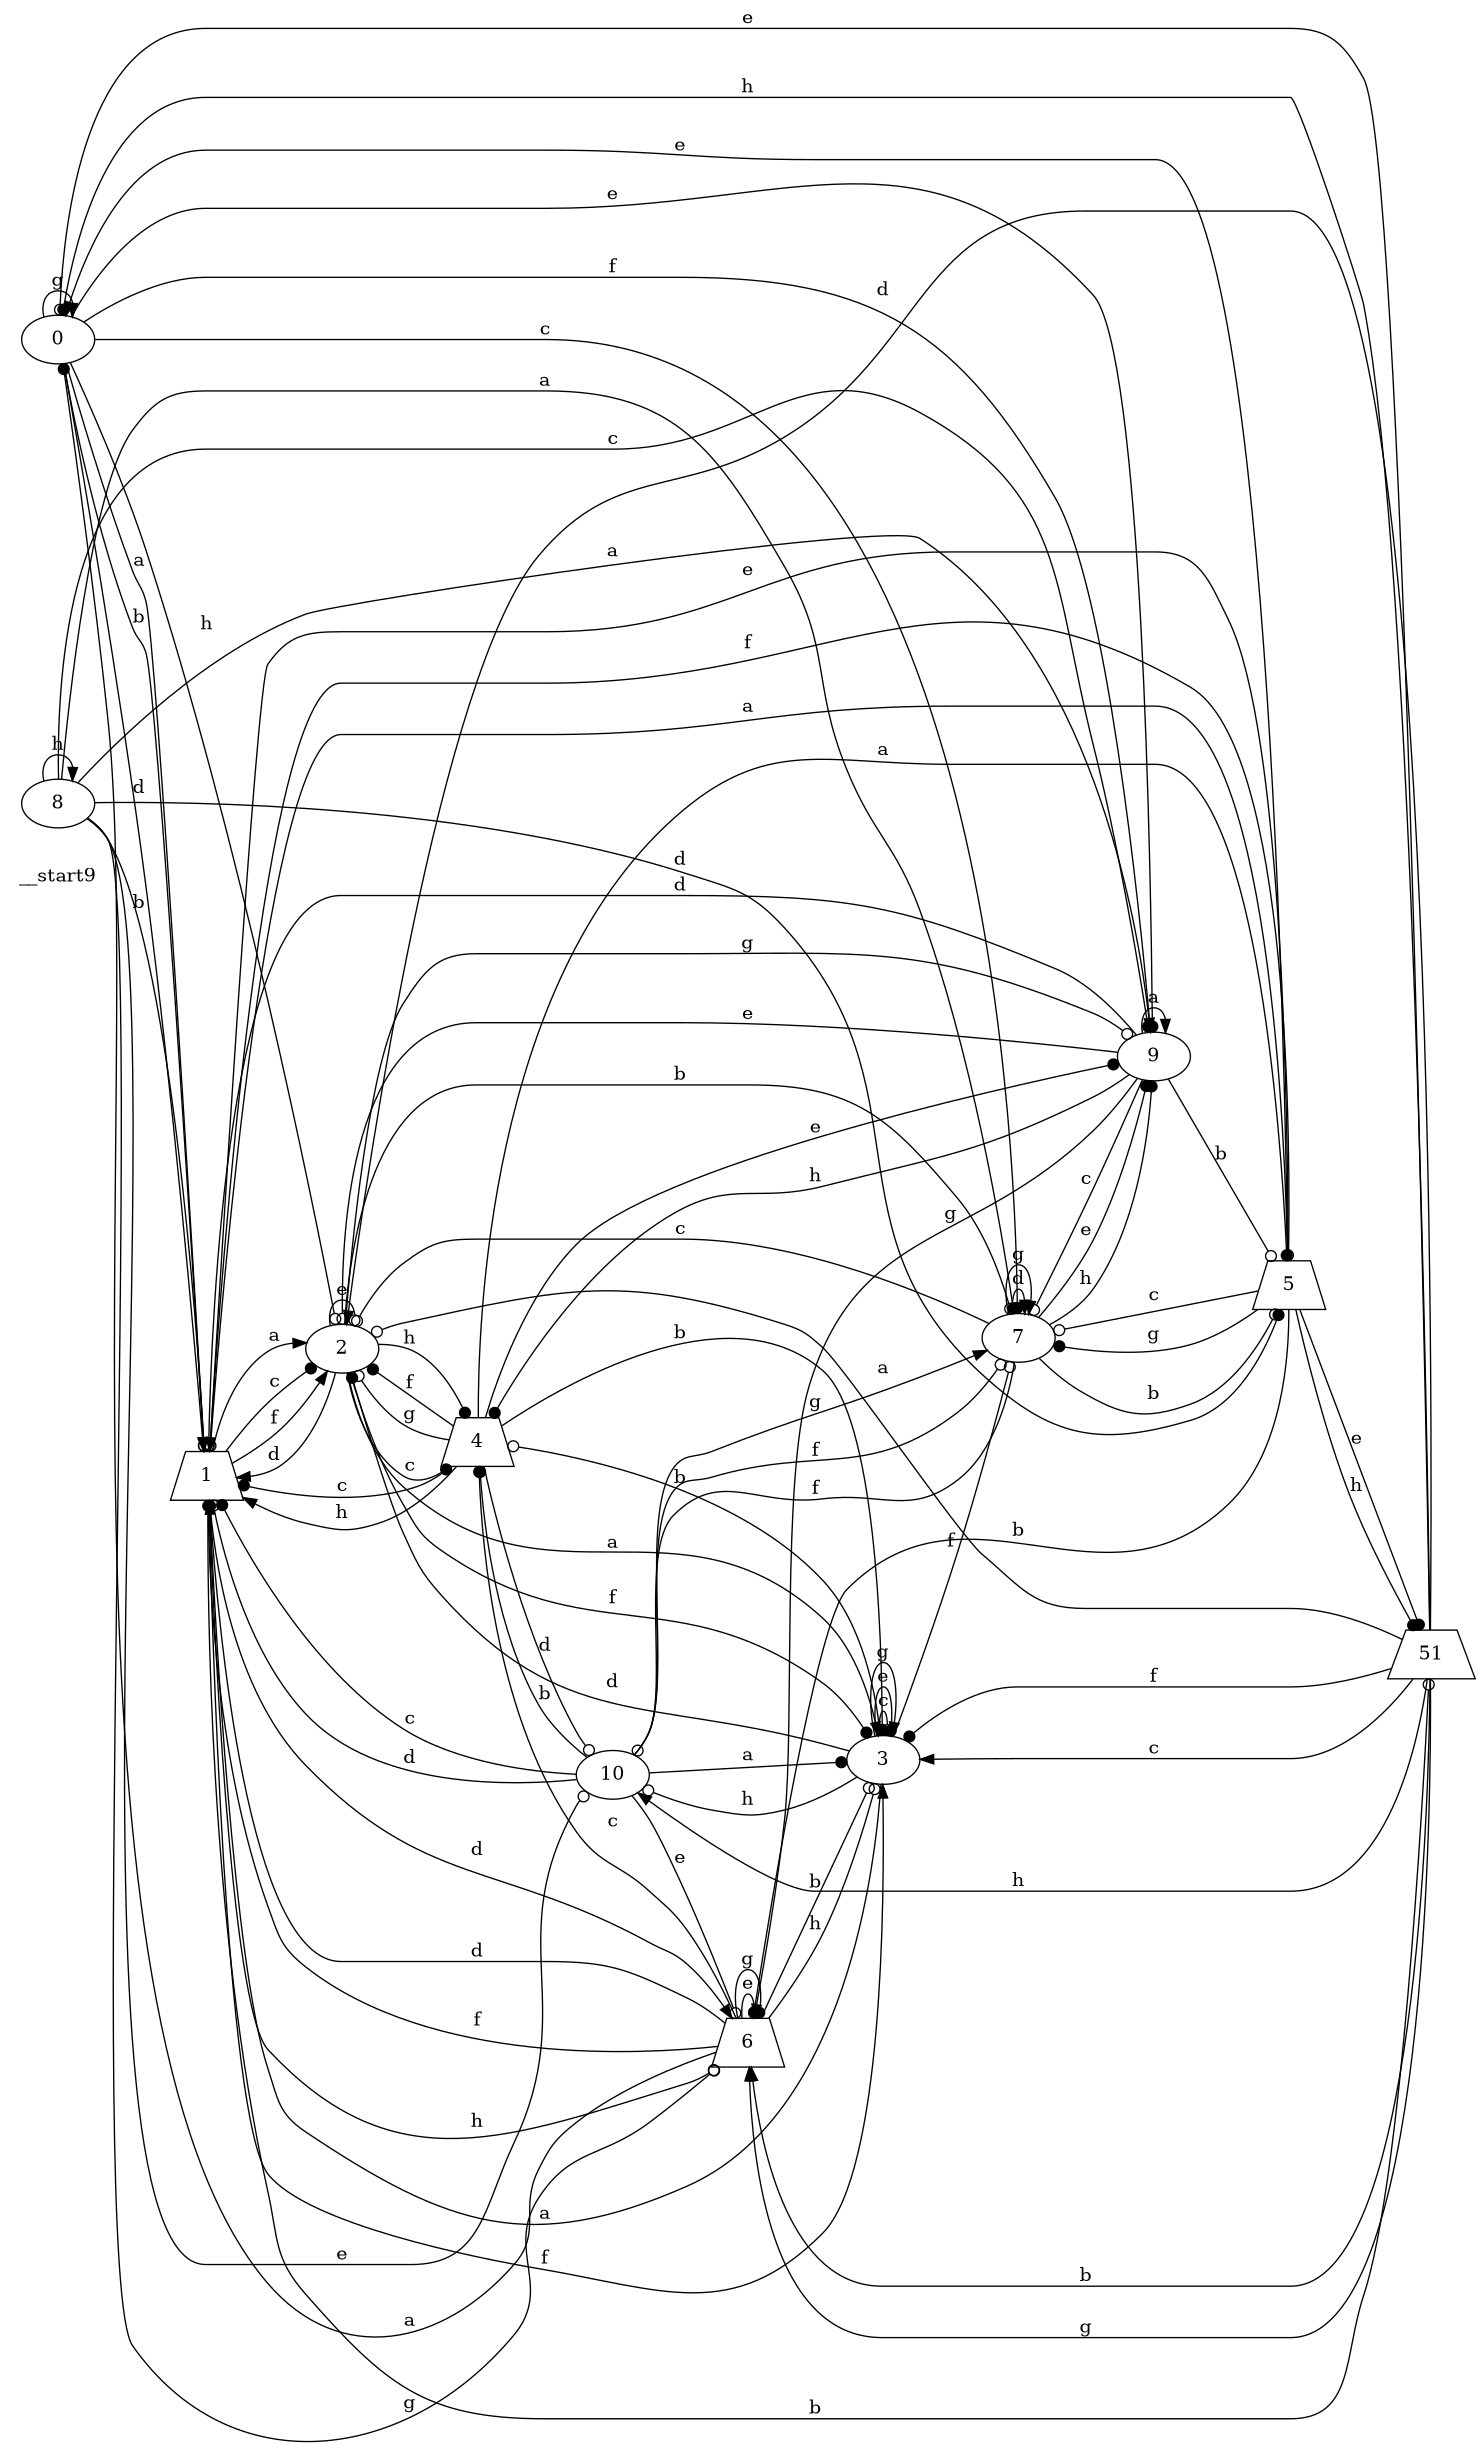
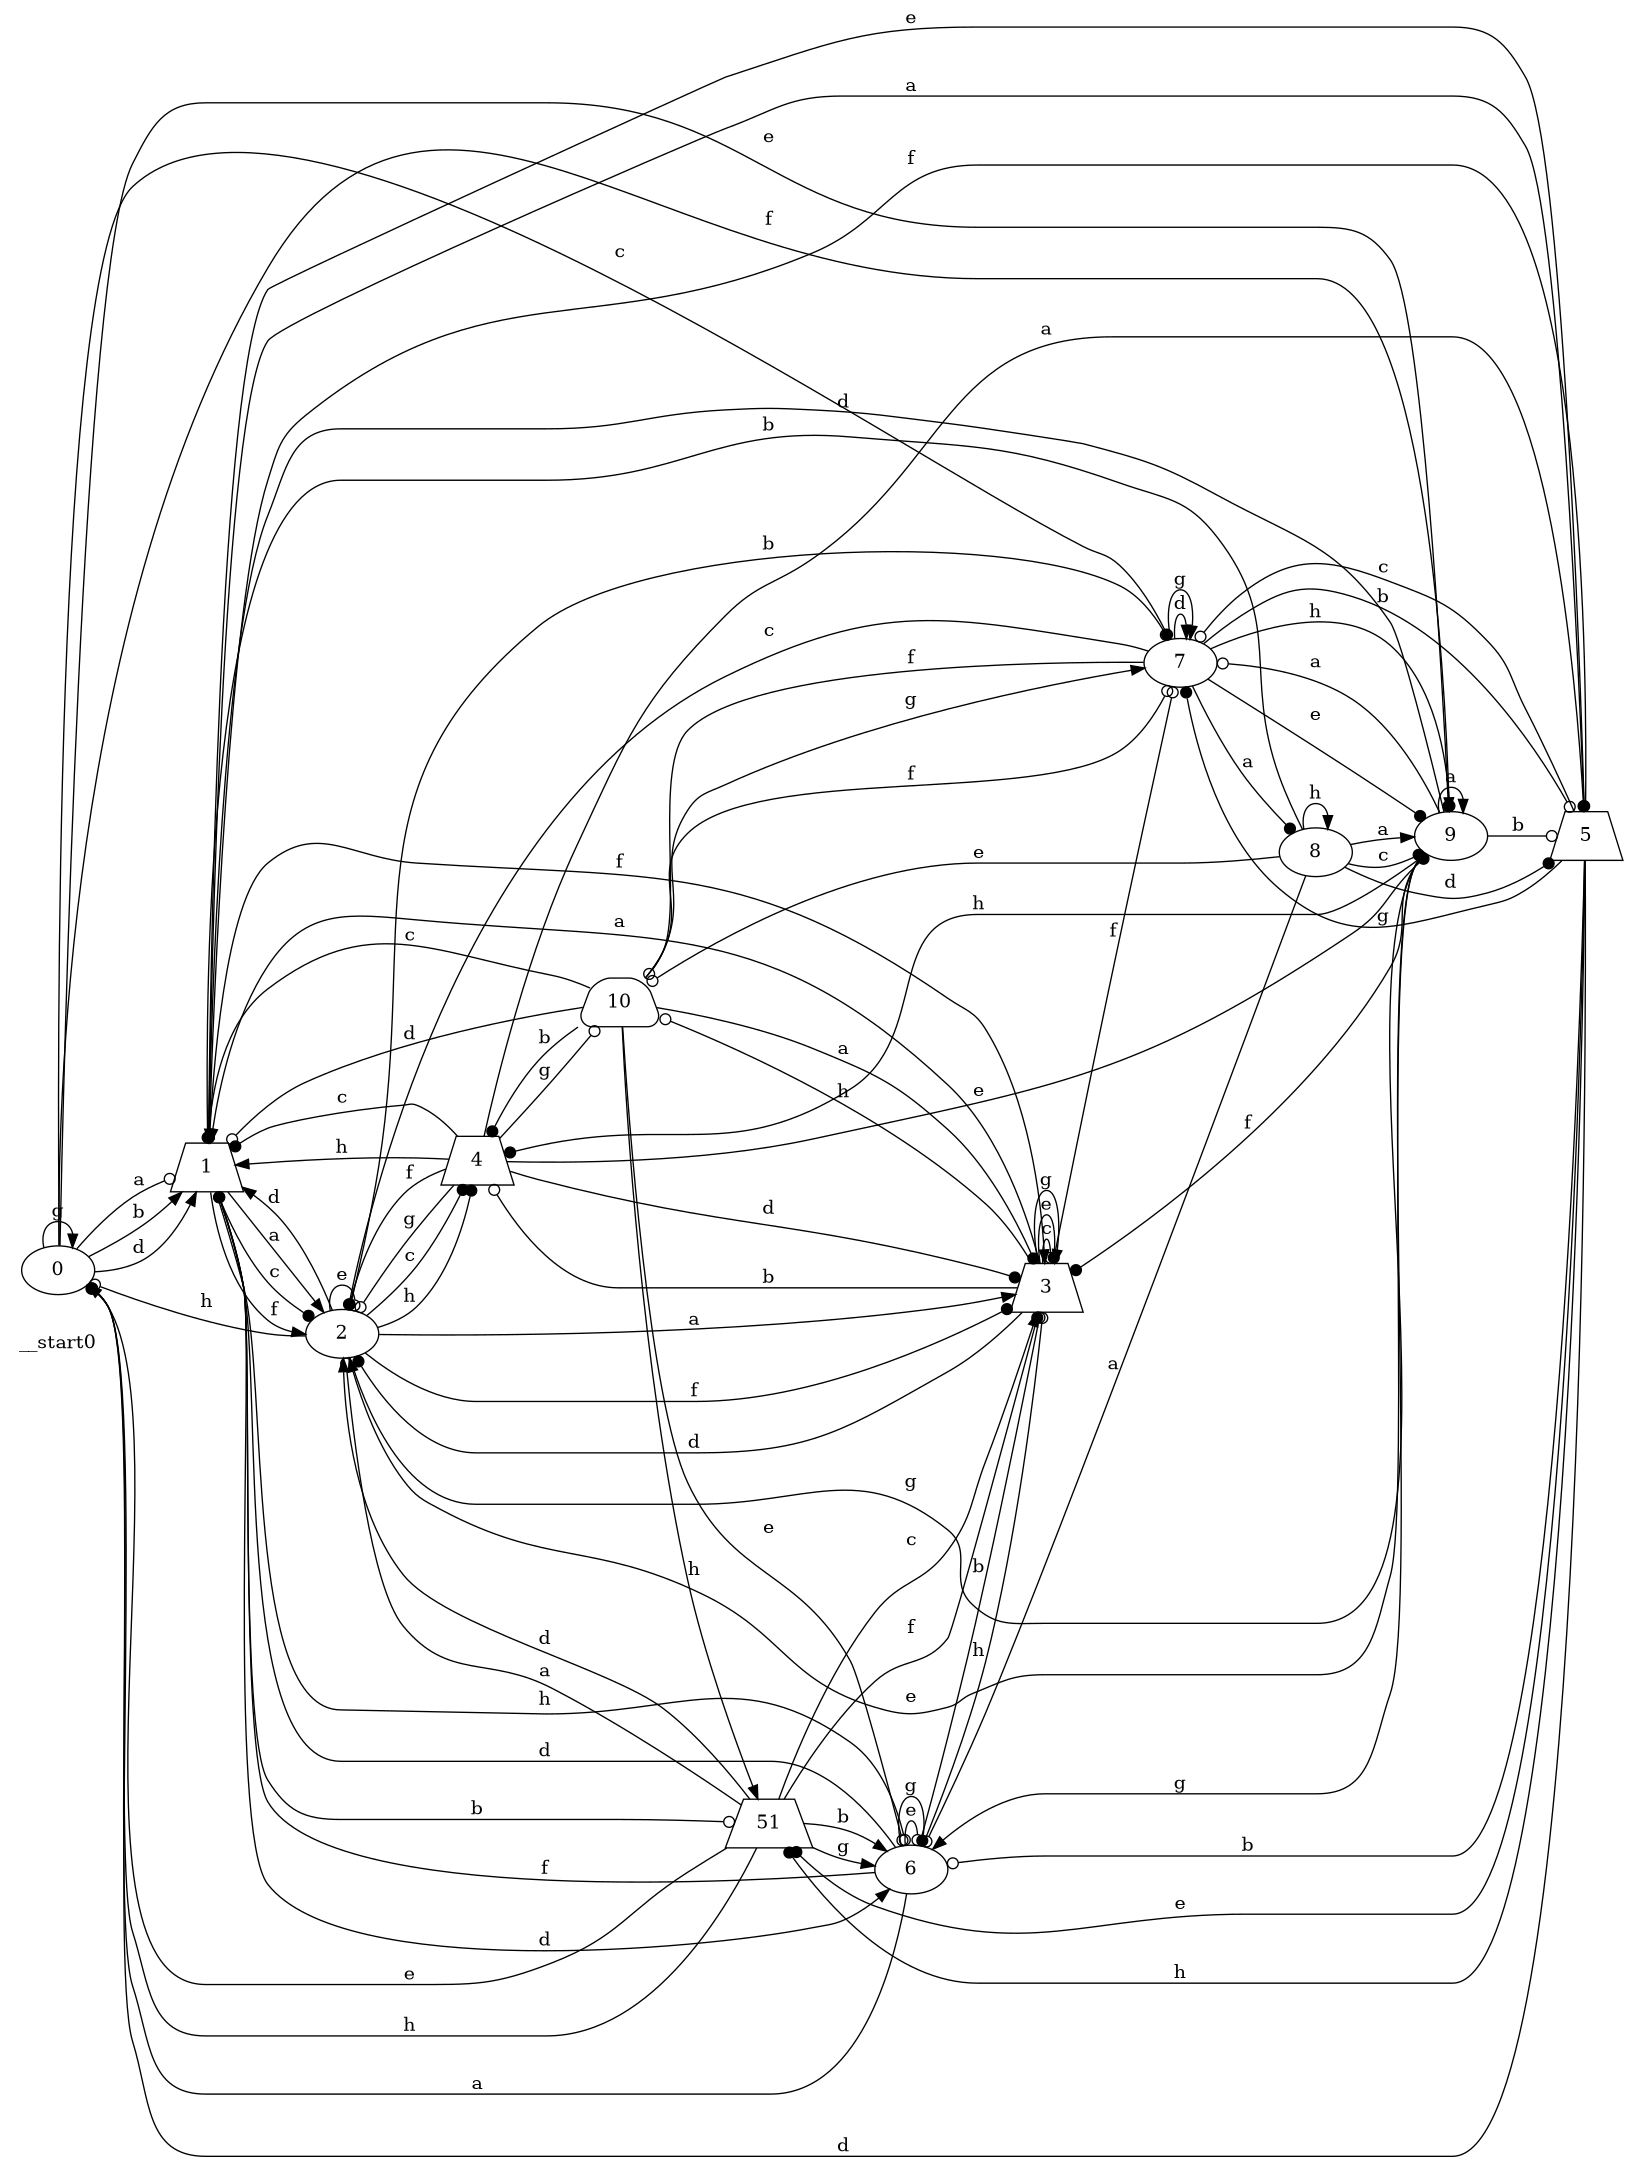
edge "5" -> "0": label "e" -> "d"
edge "8" -> "7": reversed
edge "0" -> "2": reversed
node "__start9": label "__start9" -> "__start0"
edge "9" -> "2": arrowhead odot -> normal
edge "9" -> "3": added, label "f"
edge "9" -> "7": label "c" -> "a"
edge "4" -> "3": label "b" -> "d"
edge "5" -> "6": arrowhead dot -> odot
edge "4" -> "10": label "d" -> "g"
node "3": shape ellipse -> trapezium
node "10": shape ellipse -> trapezium
edge "6" -> "4": removed, label "c"
edge "51" -> "10": reversed
node "6": shape trapezium -> ellipse
edge "8" -> "6": label "g" -> "a"
